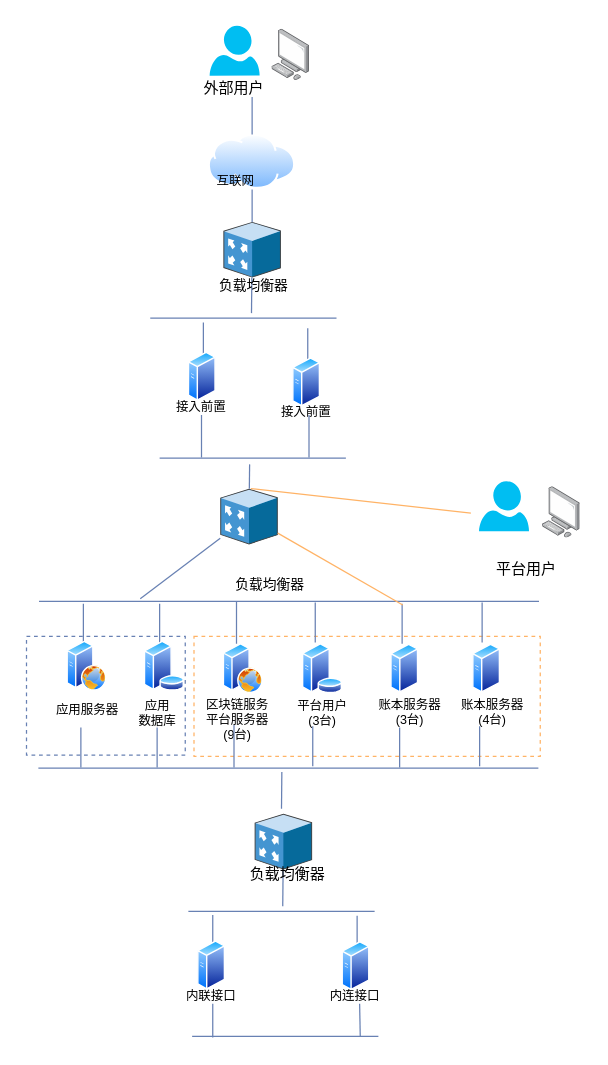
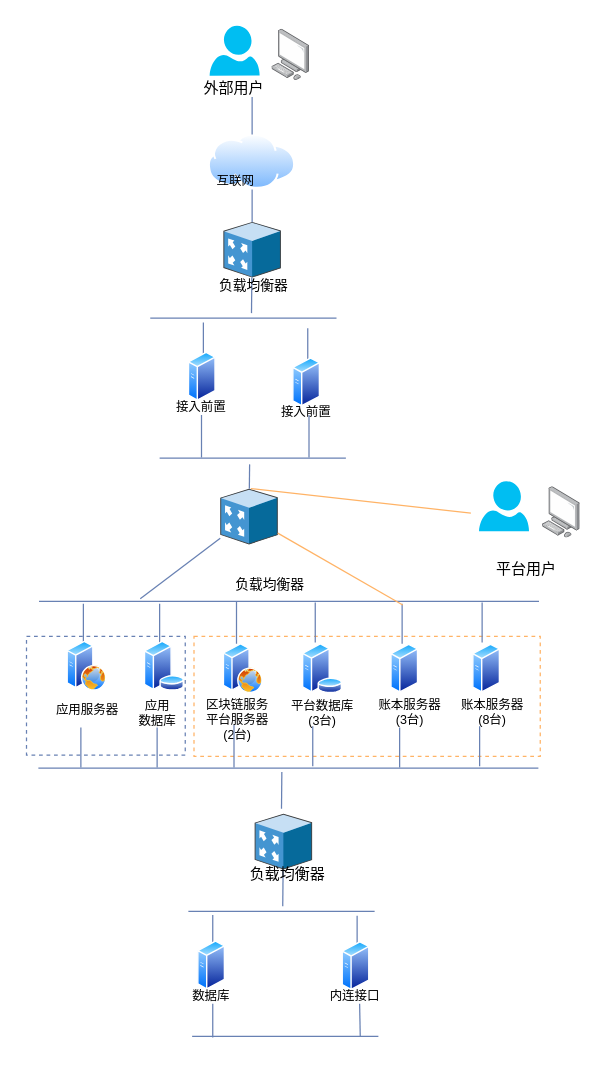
node "账本服务器(4台)": label "账本服务器(4台)" -> "账本服务器(8台)"
node "平台用户(3台)": label "平台用户(3台)" -> "平台数据库(3台)"
node "区块链服务平台服务器(9台)": label "区块链服务平台服务器(9台)" -> "区块链服务平台服务器(2台)"
node "内联接口": label "内联接口" -> "数据库"
